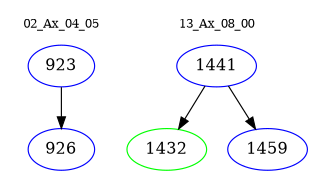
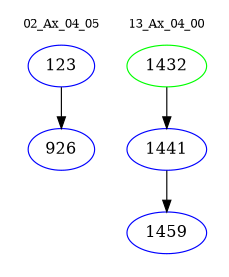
cluster "13_Ax_08_00": label "13_Ax_08_00" -> "13_Ax_04_00"
node "923": label "923" -> "123"
edge "1441" -> "1432": reversed
